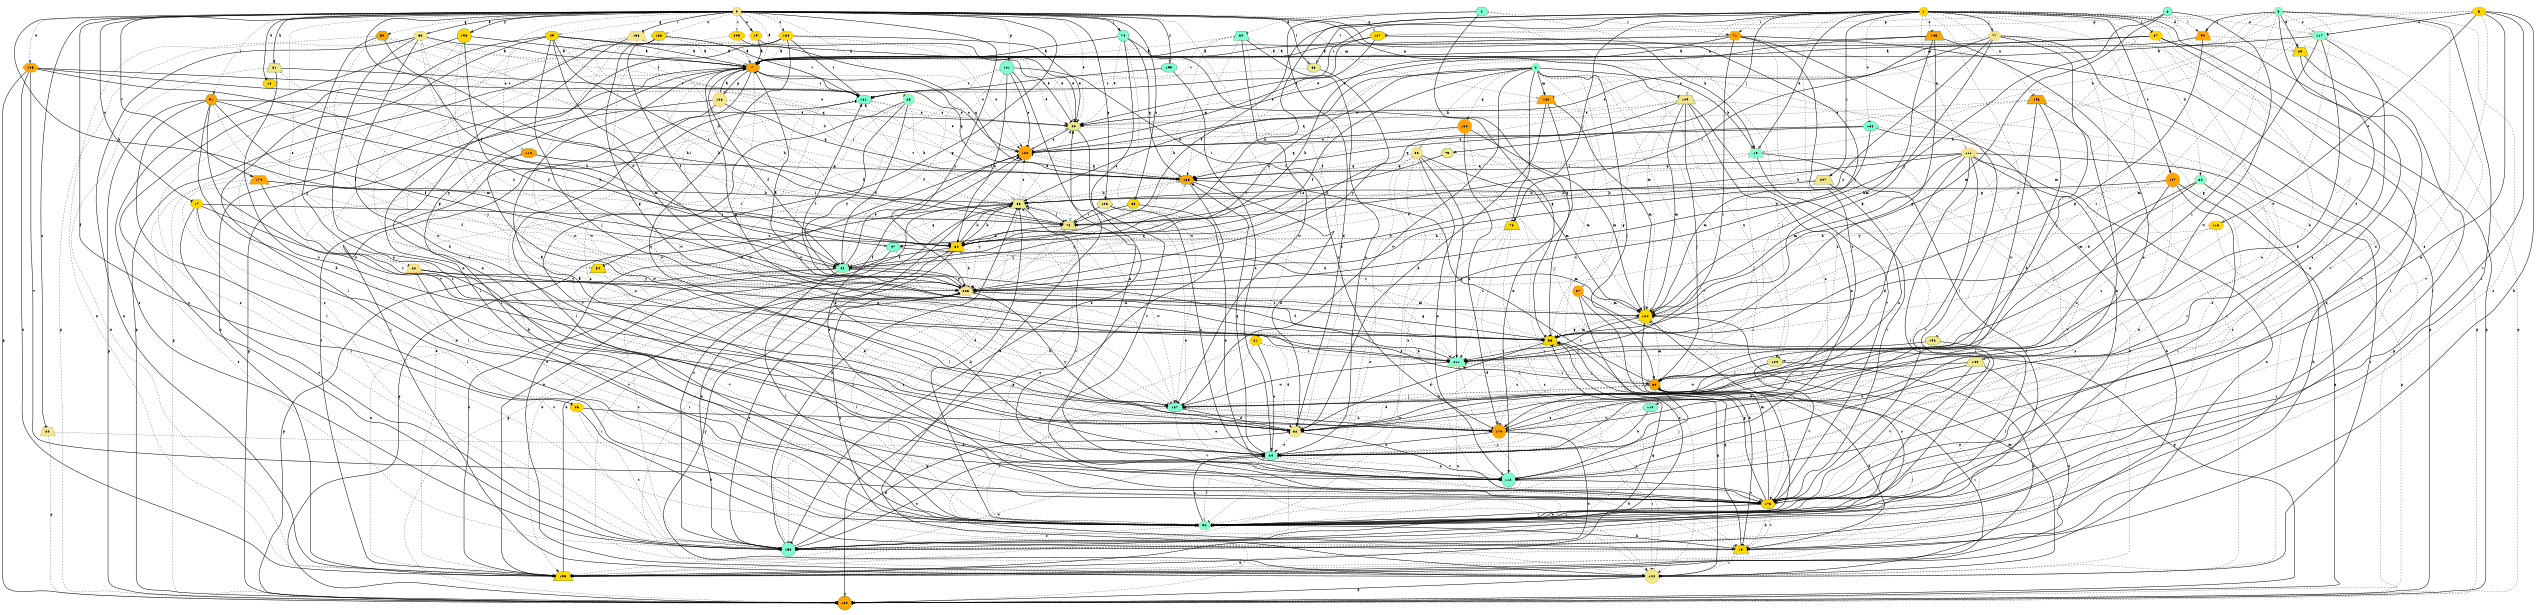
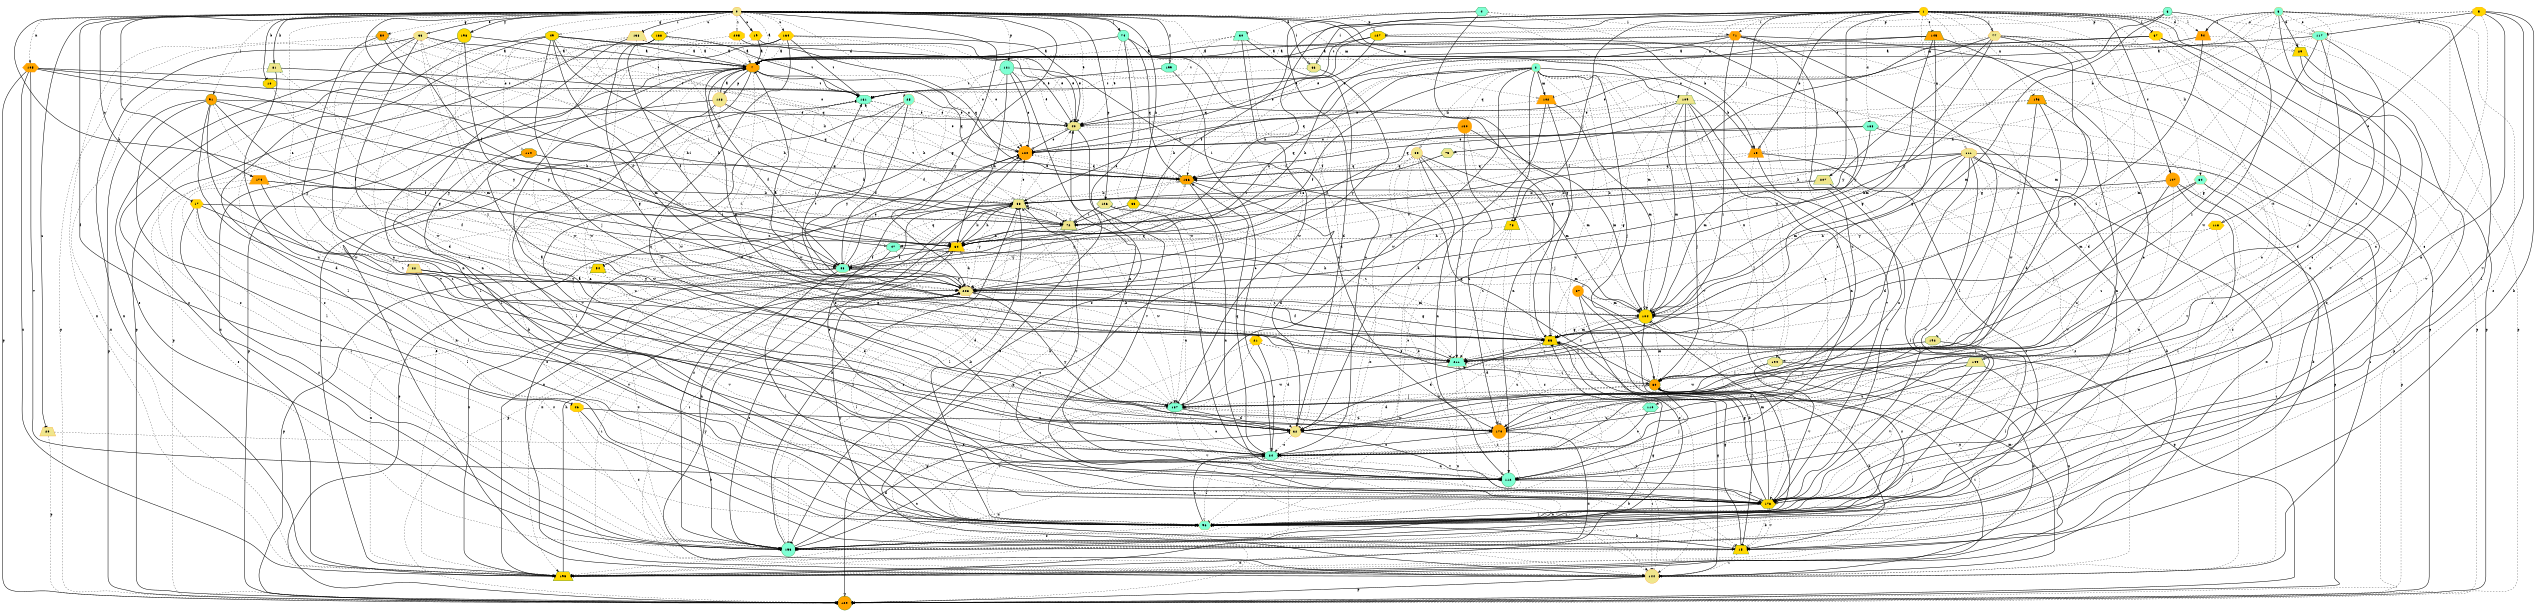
node "13": fillcolor aquamarine -> orange
